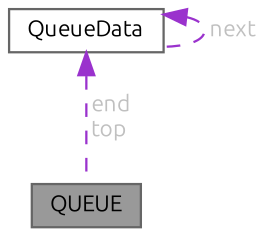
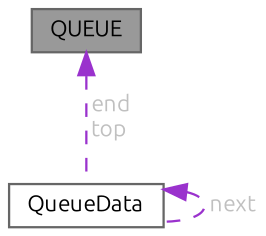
edge "QUEUE" -> "QueueData": reversed
